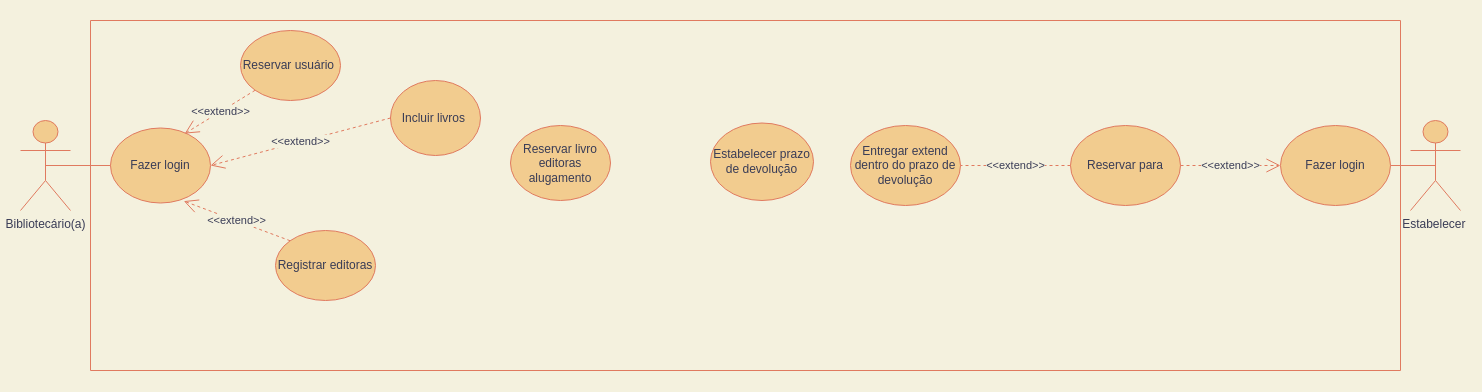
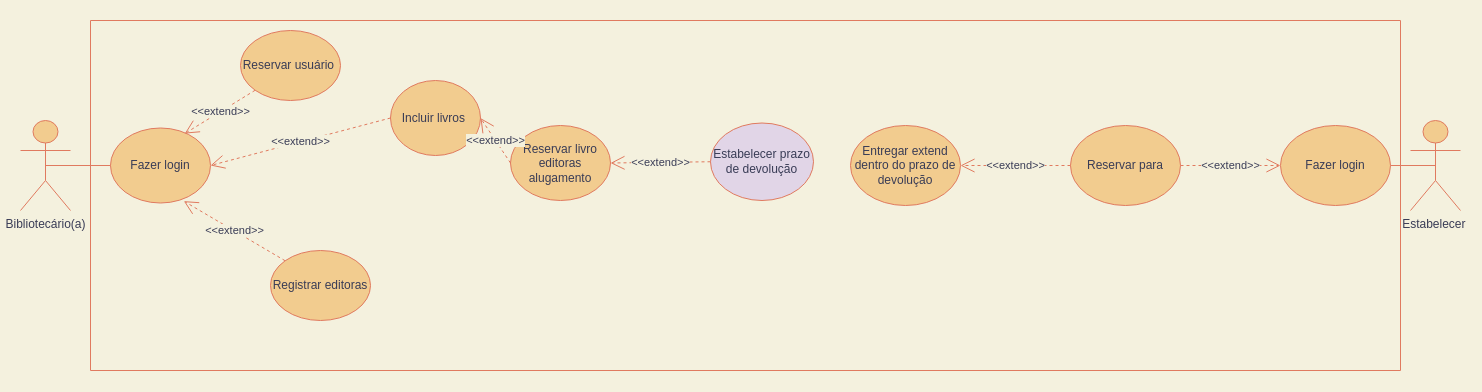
edge "Reservar livro editoras alugamento" -> "Incluir livros": added, label "<<extend>>"
edge "Estabelecer prazo de devolução" -> "Reservar livro editoras alugamento": added, label "<<extend>>"
node "Estabelecer prazo de devolução": fillcolor #f2cc8f -> #e1d5e7
edge "Entregar extend dentro do prazo de devolução" -- "Reservar para": arrowhead none -> open
node "Registrar editoras": moved (326, 266) -> (321, 286)
